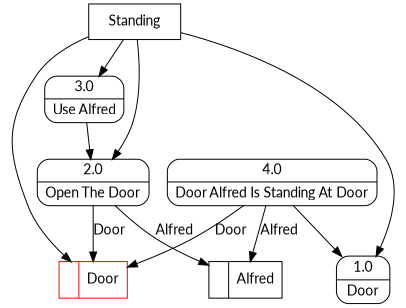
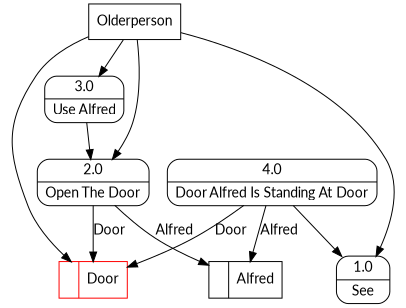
node "Standing": label "Standing" -> "Olderperson"
node "1.0": text "Door" -> "See"
